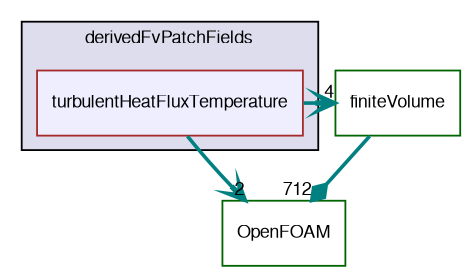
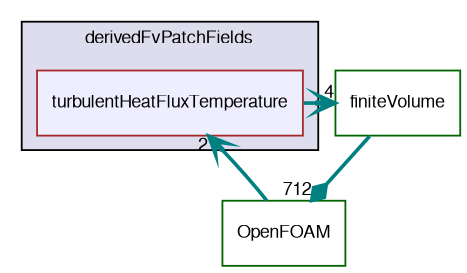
edge "turbulentHeatFluxTemperature" -> "OpenFOAM": reversed
